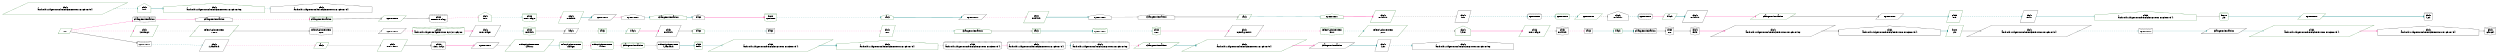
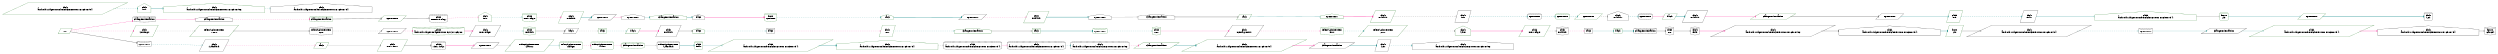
node "click 'Cancel'": label "click 'Cancel'" -> "focus 'Cancel'"
